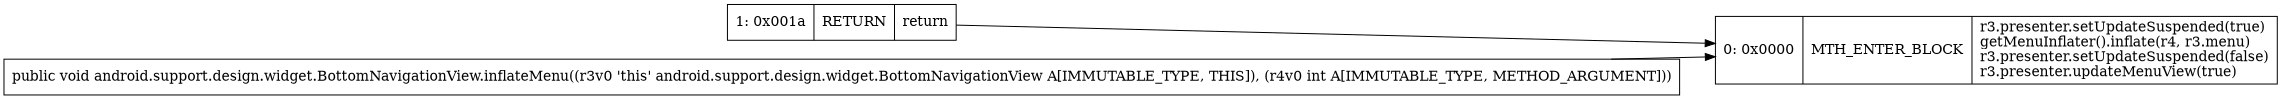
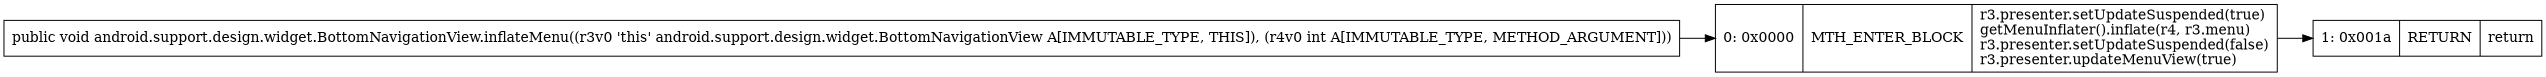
edge "1: 0x001a" -> "0: 0x0000": reversed
